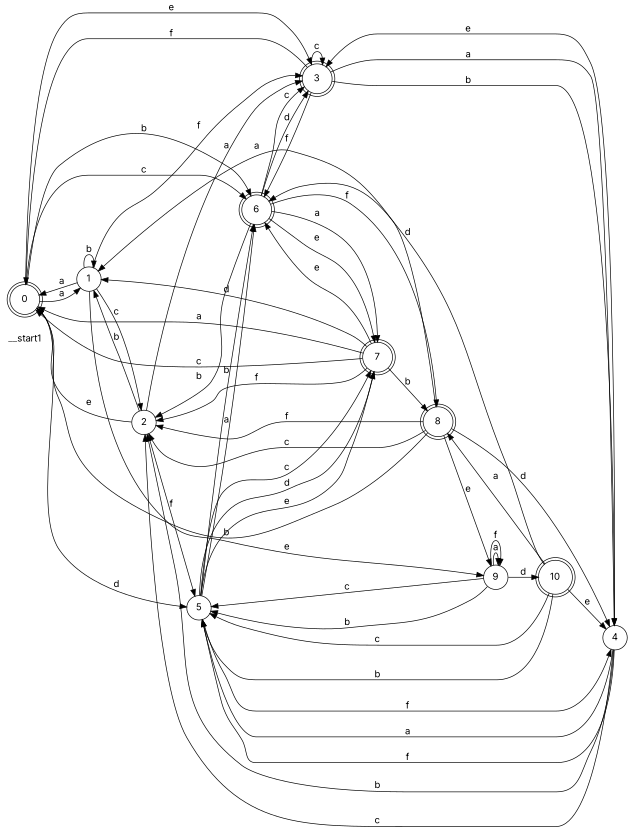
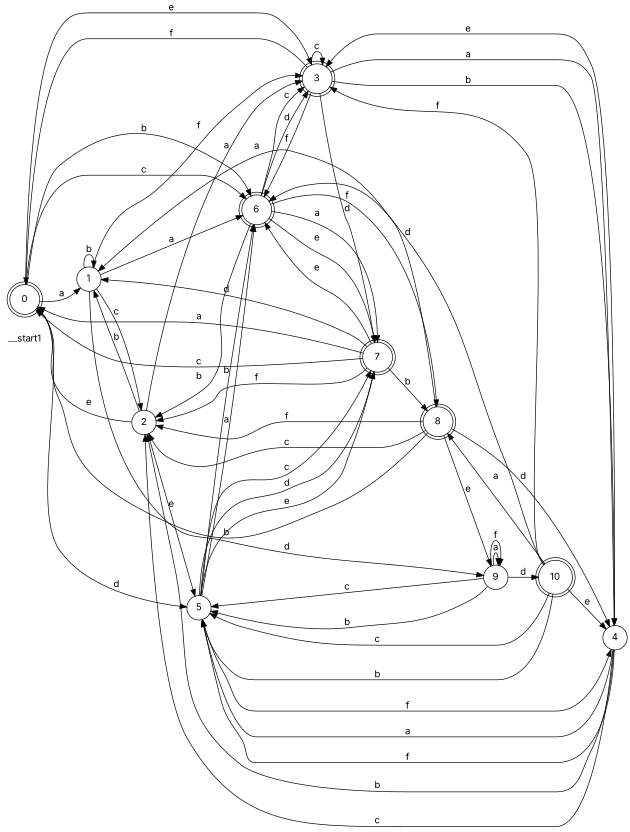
edge "3" -> "7": added, label "d"
edge "10" -> "3": added, label "f"
edge "1" -> "0": now "1" -> "6"
edge "2" -> "5": label "f" -> "e"
edge "1" -> "9": label "e" -> "d"
